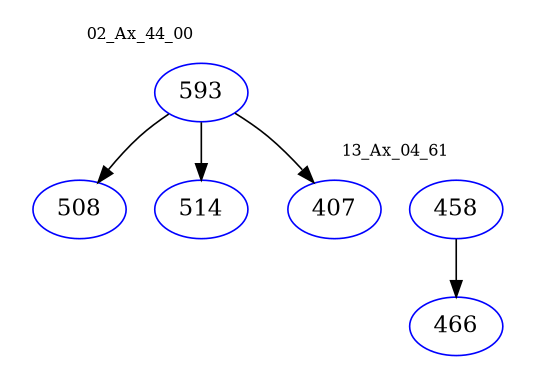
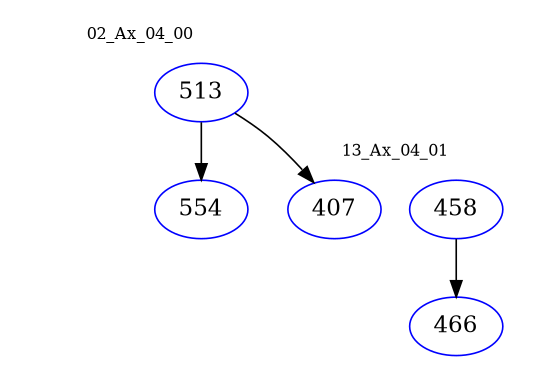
cluster "02_Ax_44_00": label "02_Ax_44_00" -> "02_Ax_04_00"
node "593": label "593" -> "513"
cluster "13_Ax_04_61": label "13_Ax_04_61" -> "13_Ax_04_01"
node "508": removed
node "514": label "514" -> "554"
